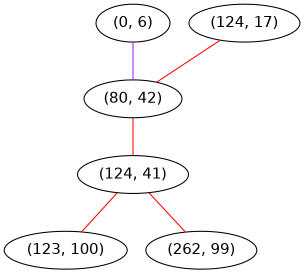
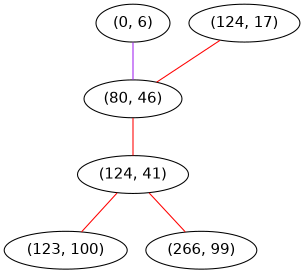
node "(80, 42)": label "(80, 42)" -> "(80, 46)"
node "(262, 99)": label "(262, 99)" -> "(266, 99)"
